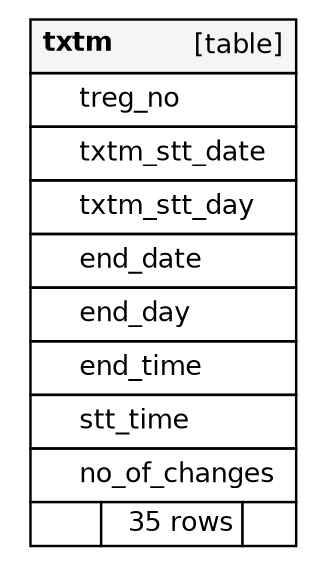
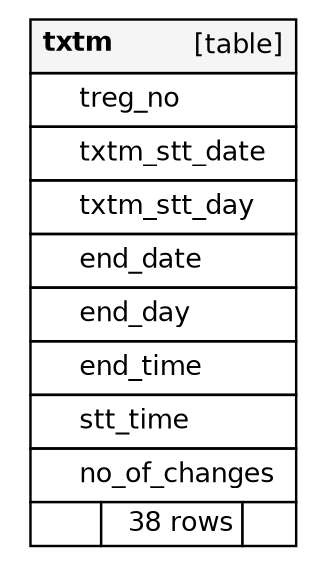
node "txtm": text "35 rows" -> "38 rows"
